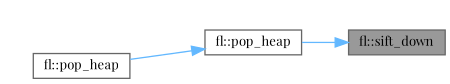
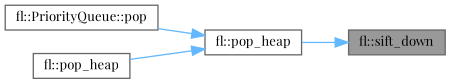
node "fl::PriorityQueue::pop": added
